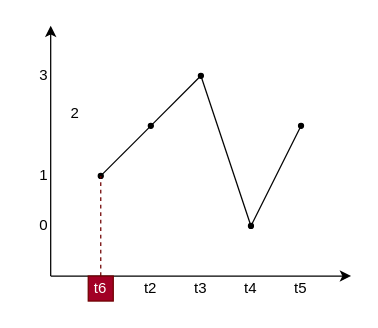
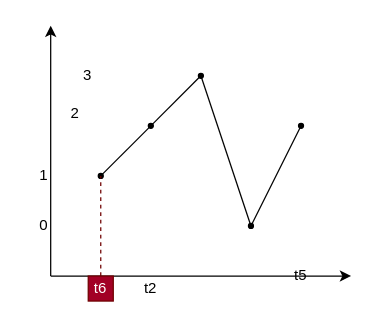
node "3": moved (38, 76) -> (82, 76)
node "t3": removed
node "t4": removed
node "t5": moved (301, 288) -> (301, 276)
